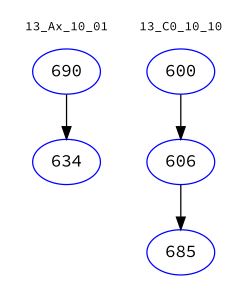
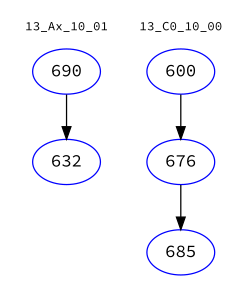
cluster "13_C0_10_10": label "13_C0_10_10" -> "13_C0_10_00"
node "634": label "634" -> "632"
node "606": label "606" -> "676"
